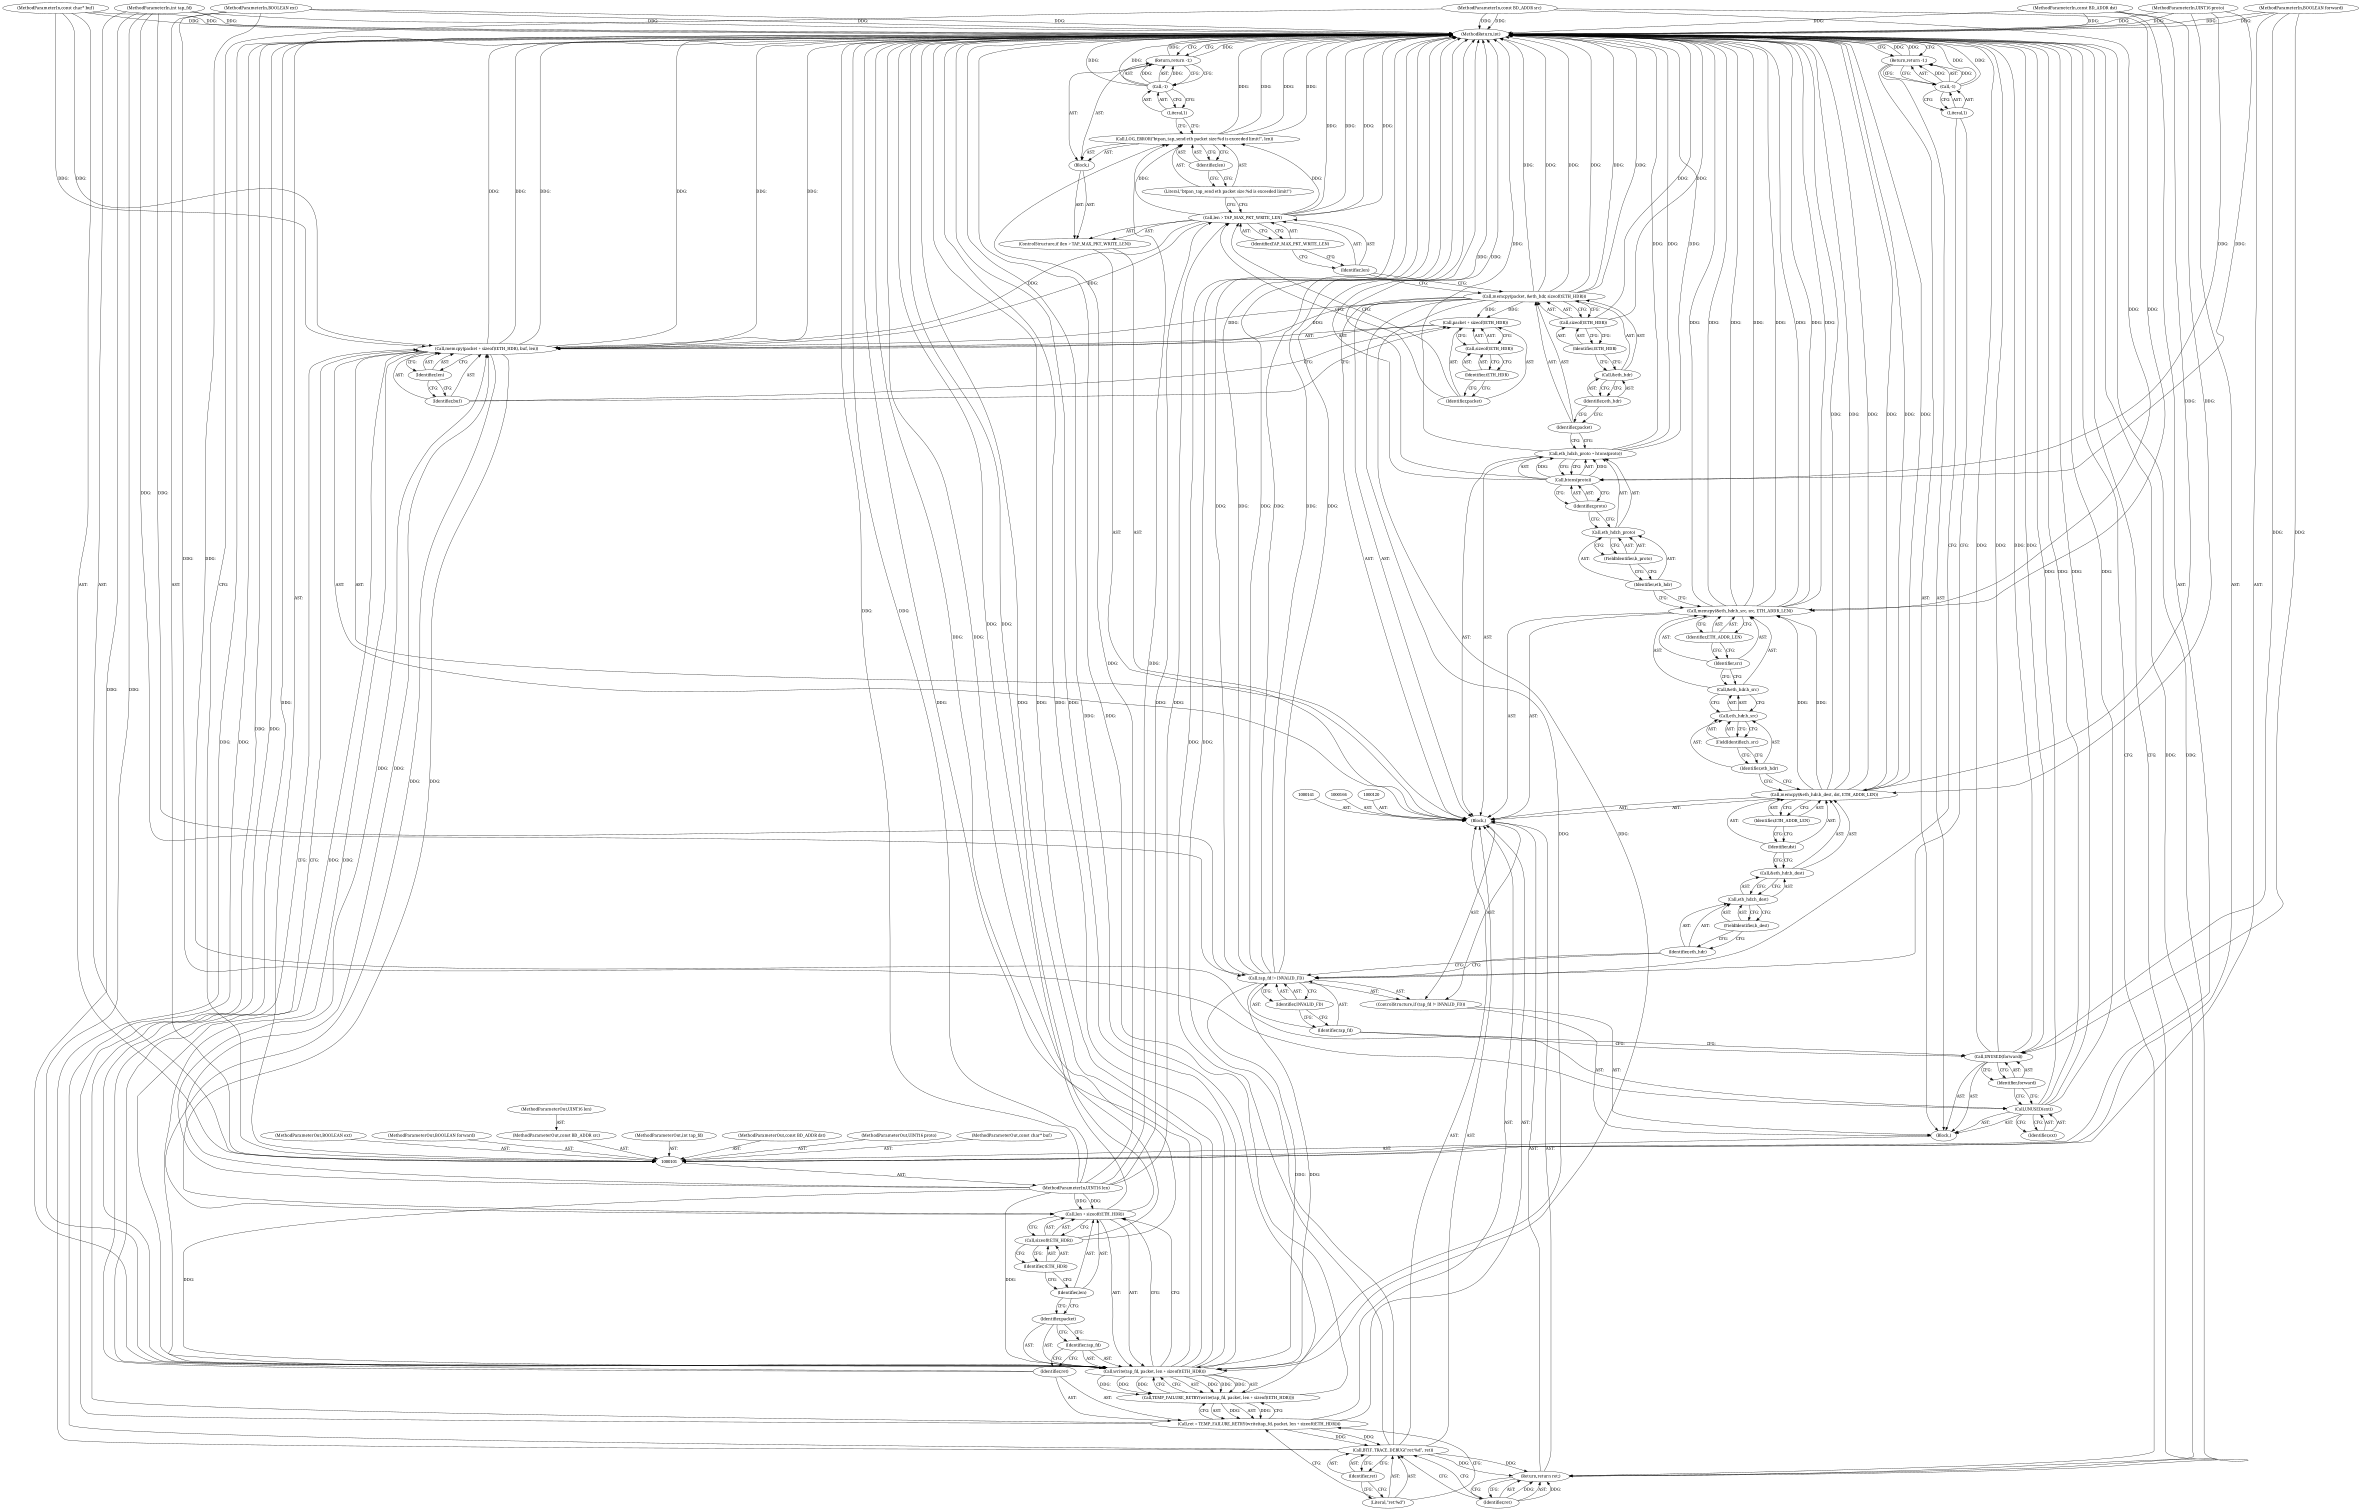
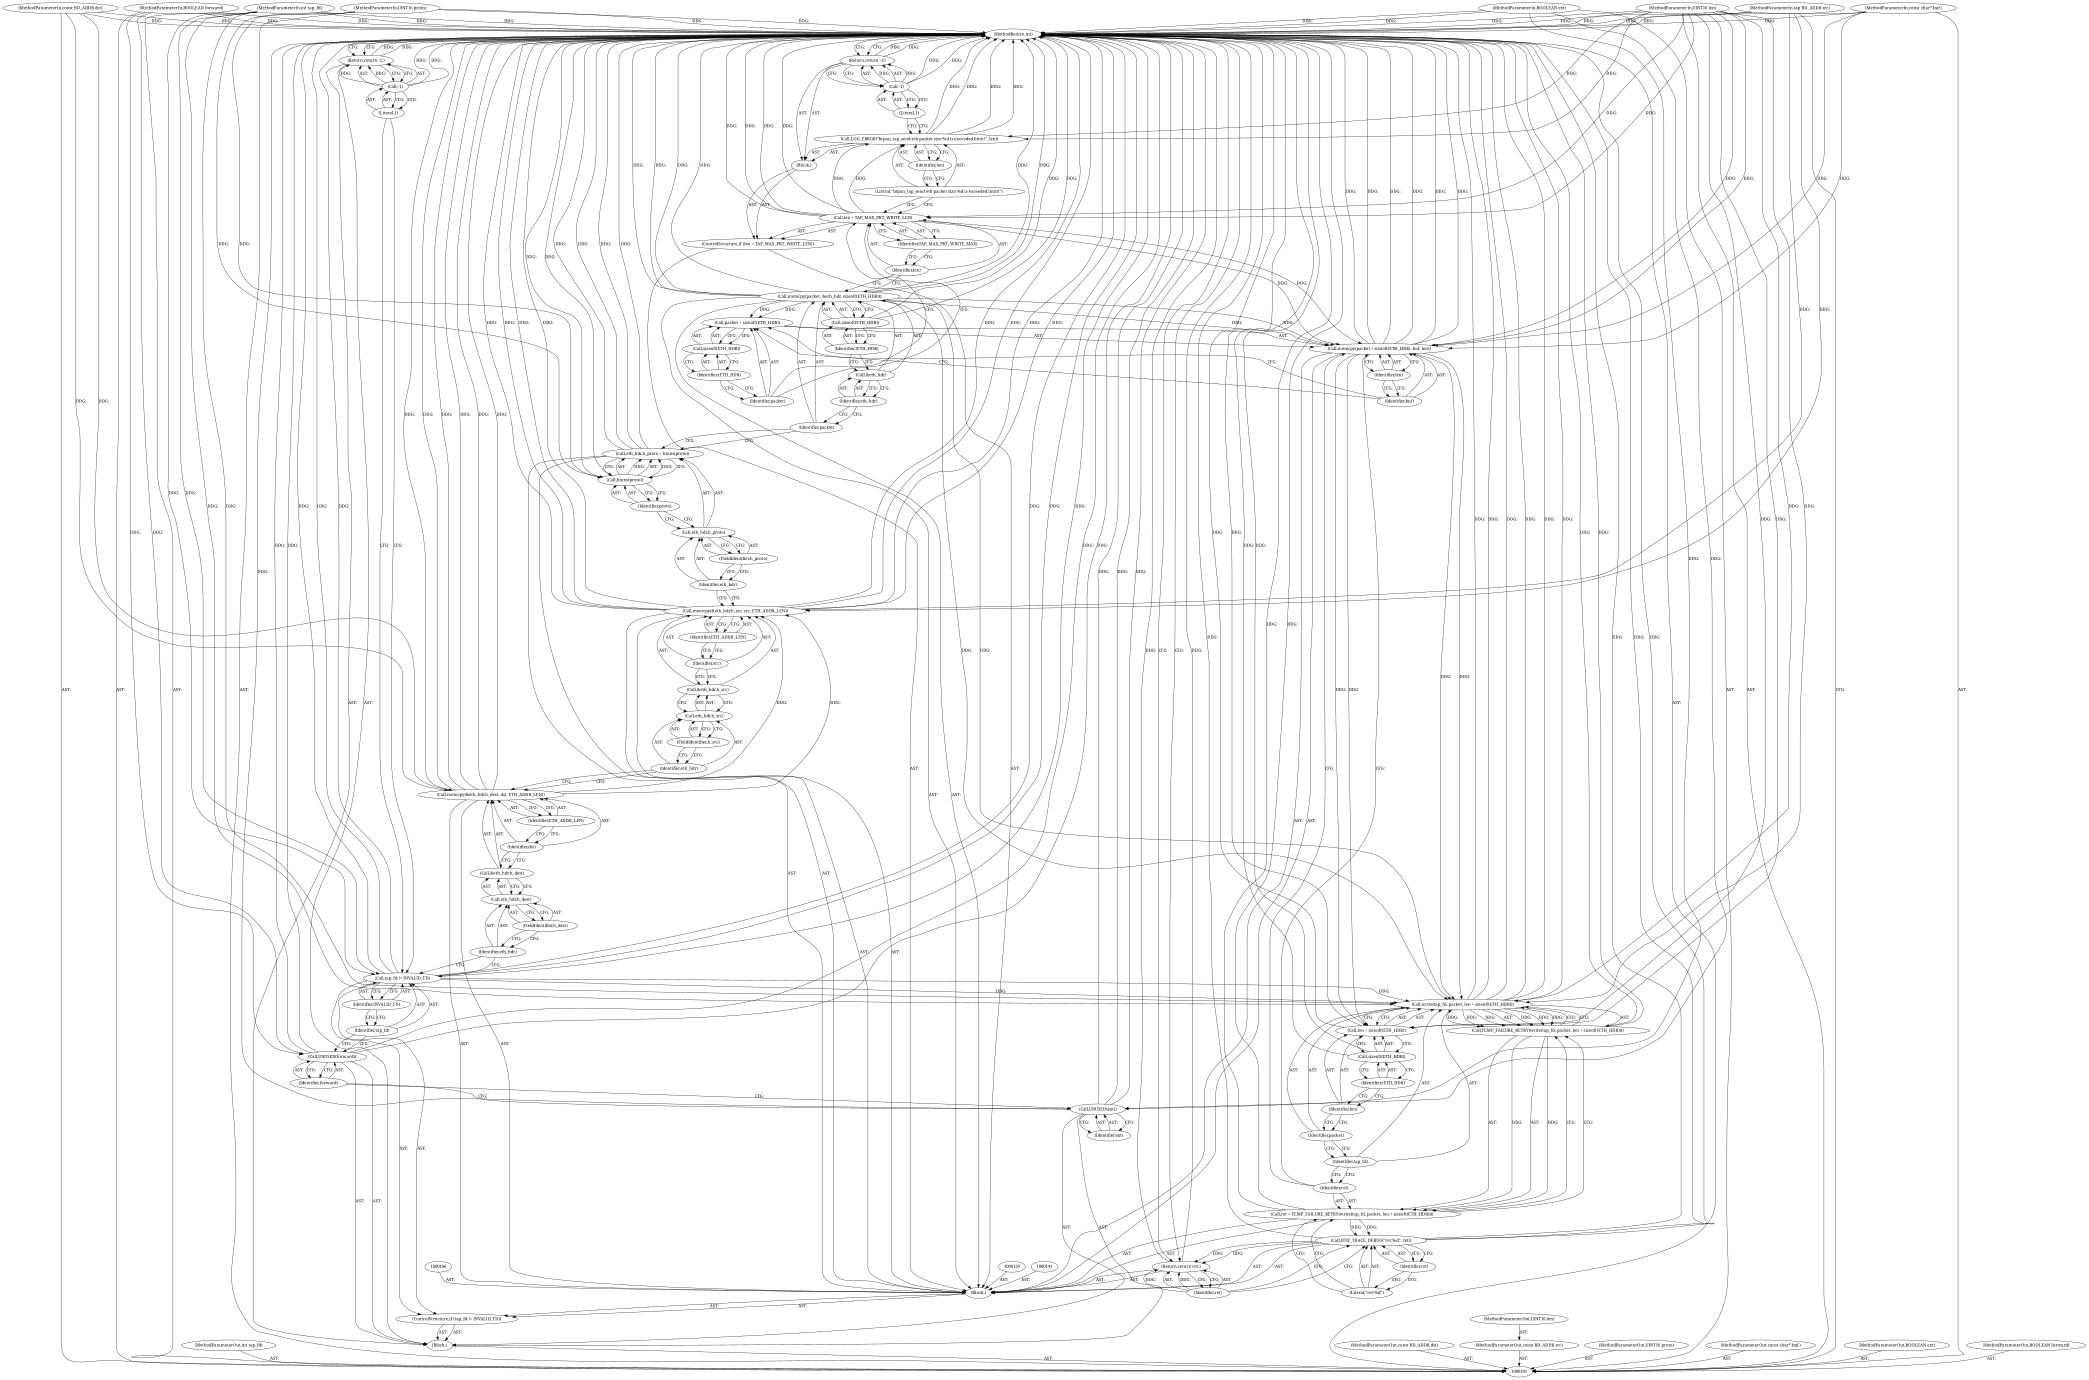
node "(MethodParameterIn,const BD_ADDR src)": label "(MethodParameterIn,const BD_ADDR src)" -> "(MethodParameterIn,tap BD_ADDR src)"
node "(Identifier,TAP_MAX_PKT_WRITE_LEN)": label "(Identifier,TAP_MAX_PKT_WRITE_LEN)" -> "(Identifier,TAP_MAX_PKT_WRITE_MAX)"
edge "1000101" -> "(MethodParameterIn,UINT16 len)": reversed
